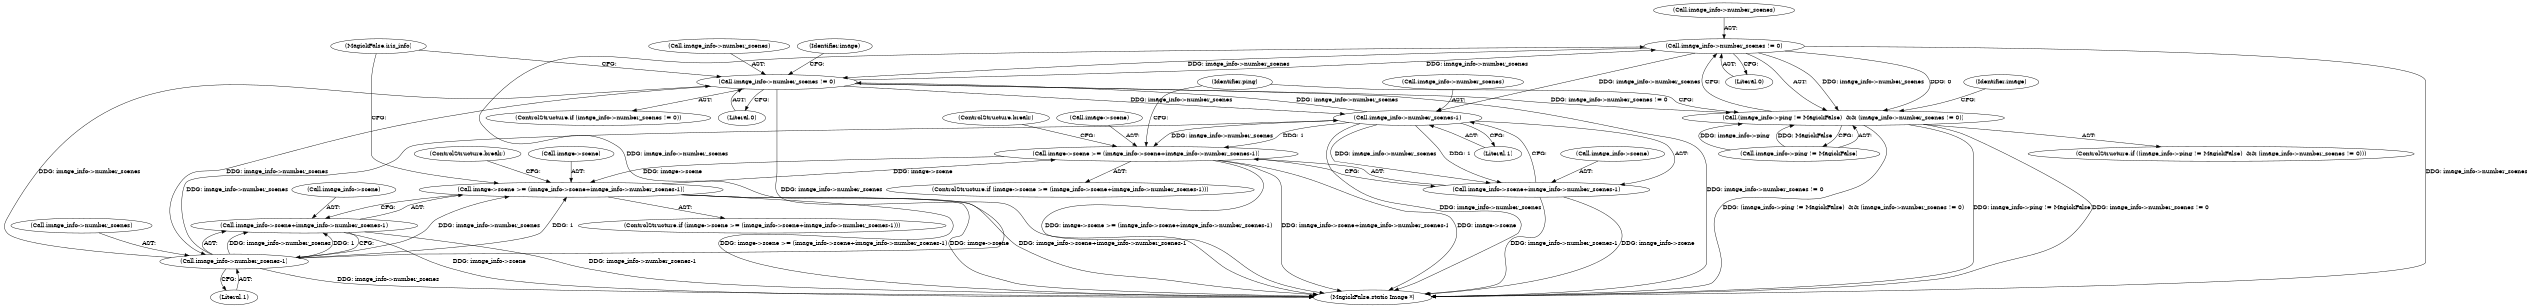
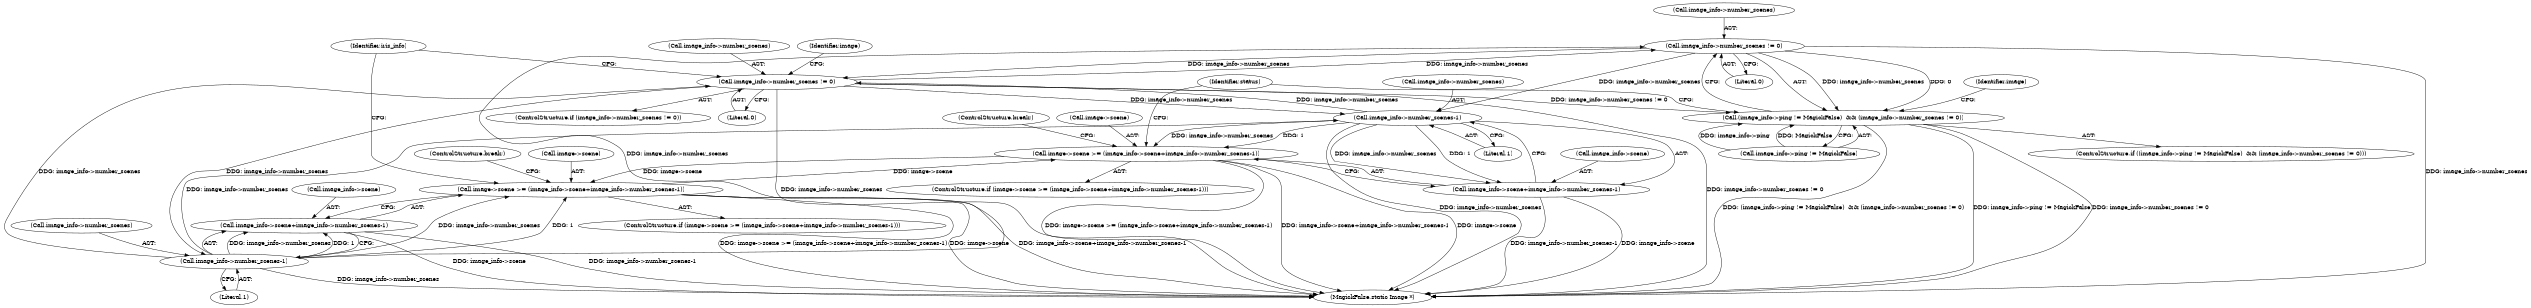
node "(MagickFalse,iris_info)": label "(MagickFalse,iris_info)" -> "(Identifier,iris_info)"
node "(Identifier,ping)": label "(Identifier,ping)" -> "(Identifier,status)"
